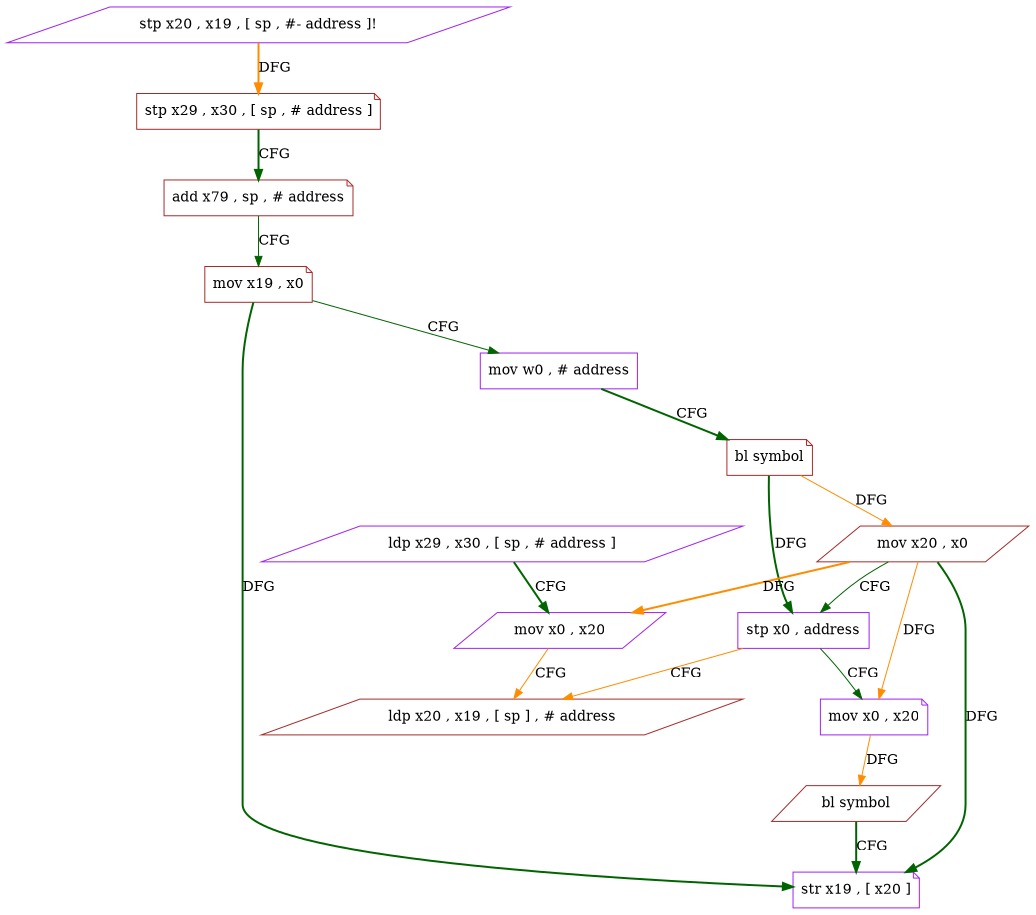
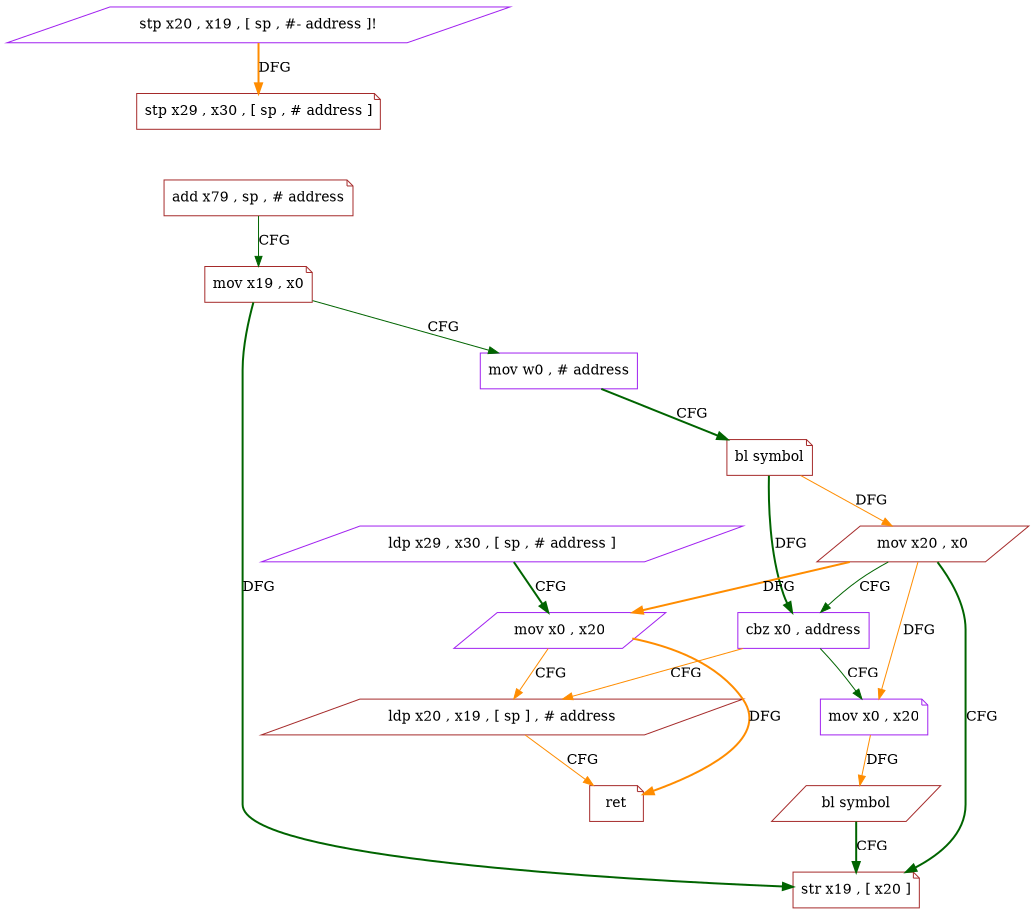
edge "stp x29 , x30 , [ sp , # address ]" -> "add x79 , sp , # address": removed, label "CFG"
node "stp x0 , address": label "stp x0 , address" -> "cbz x0 , address"
edge "mov x20 , x0" -> "str x19 , [ x20 ]": label "DFG" -> "CFG"
node "ret": added
node "str x19 , [ x20 ]": color purple -> brown
